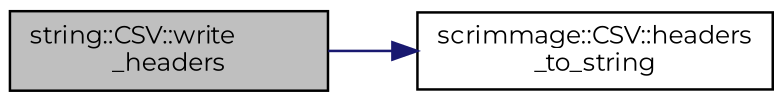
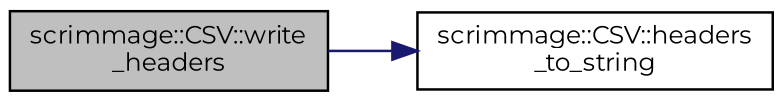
node "string::CSV::write _headers": label "string::CSV::write _headers" -> "scrimmage::CSV::write _headers"
